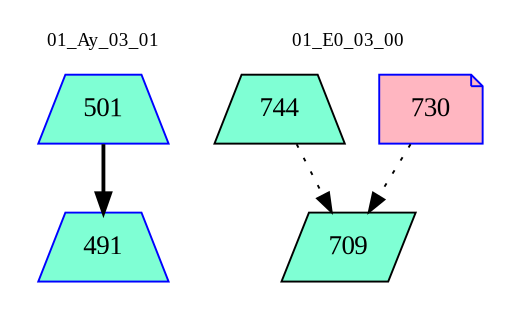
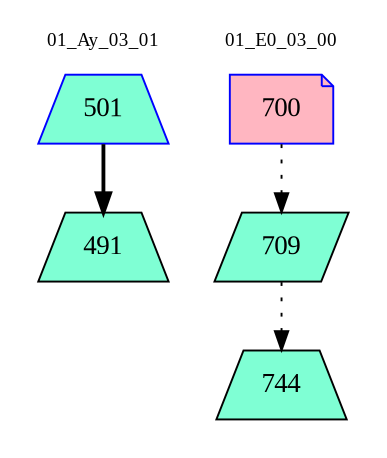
node "730": label "730" -> "700"
edge "744" -> "709": reversed
node "491": color blue -> black
